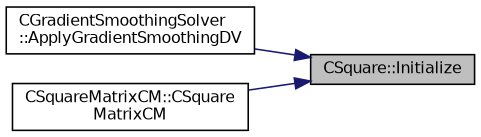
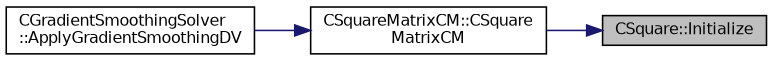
edge "CGradientSmoothingSolver ::ApplyGradientSmoothingDV" -> "CSquare::Initialize": now "CGradientSmoothingSolver ::ApplyGradientSmoothingDV" -> "CSquareMatrixCM::CSquare MatrixCM"
